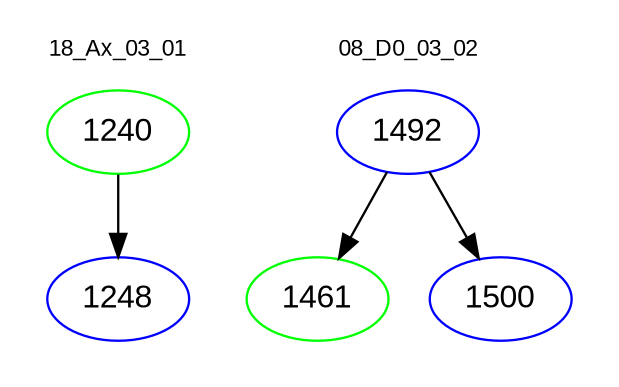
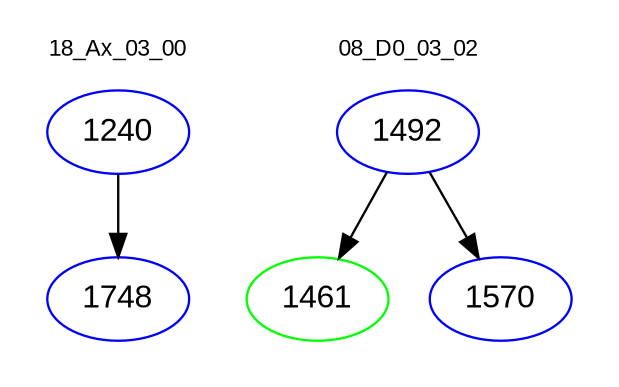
cluster "18_Ax_03_01": label "18_Ax_03_01" -> "18_Ax_03_00"
node "1240": color green -> blue
node "1248": label "1248" -> "1748"
node "1500": label "1500" -> "1570"
